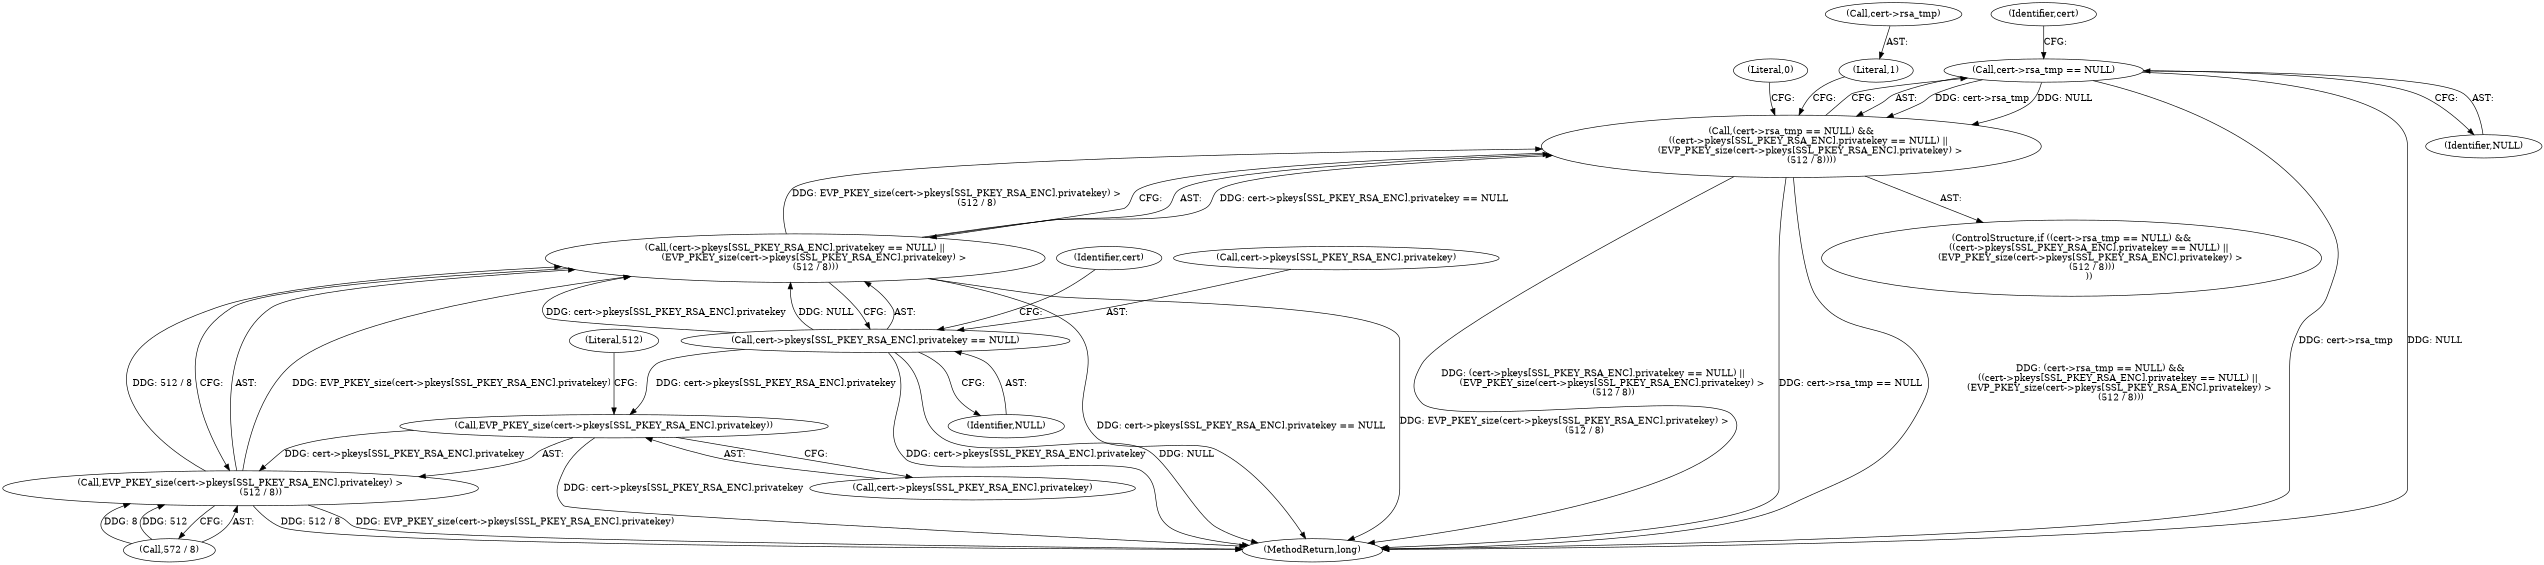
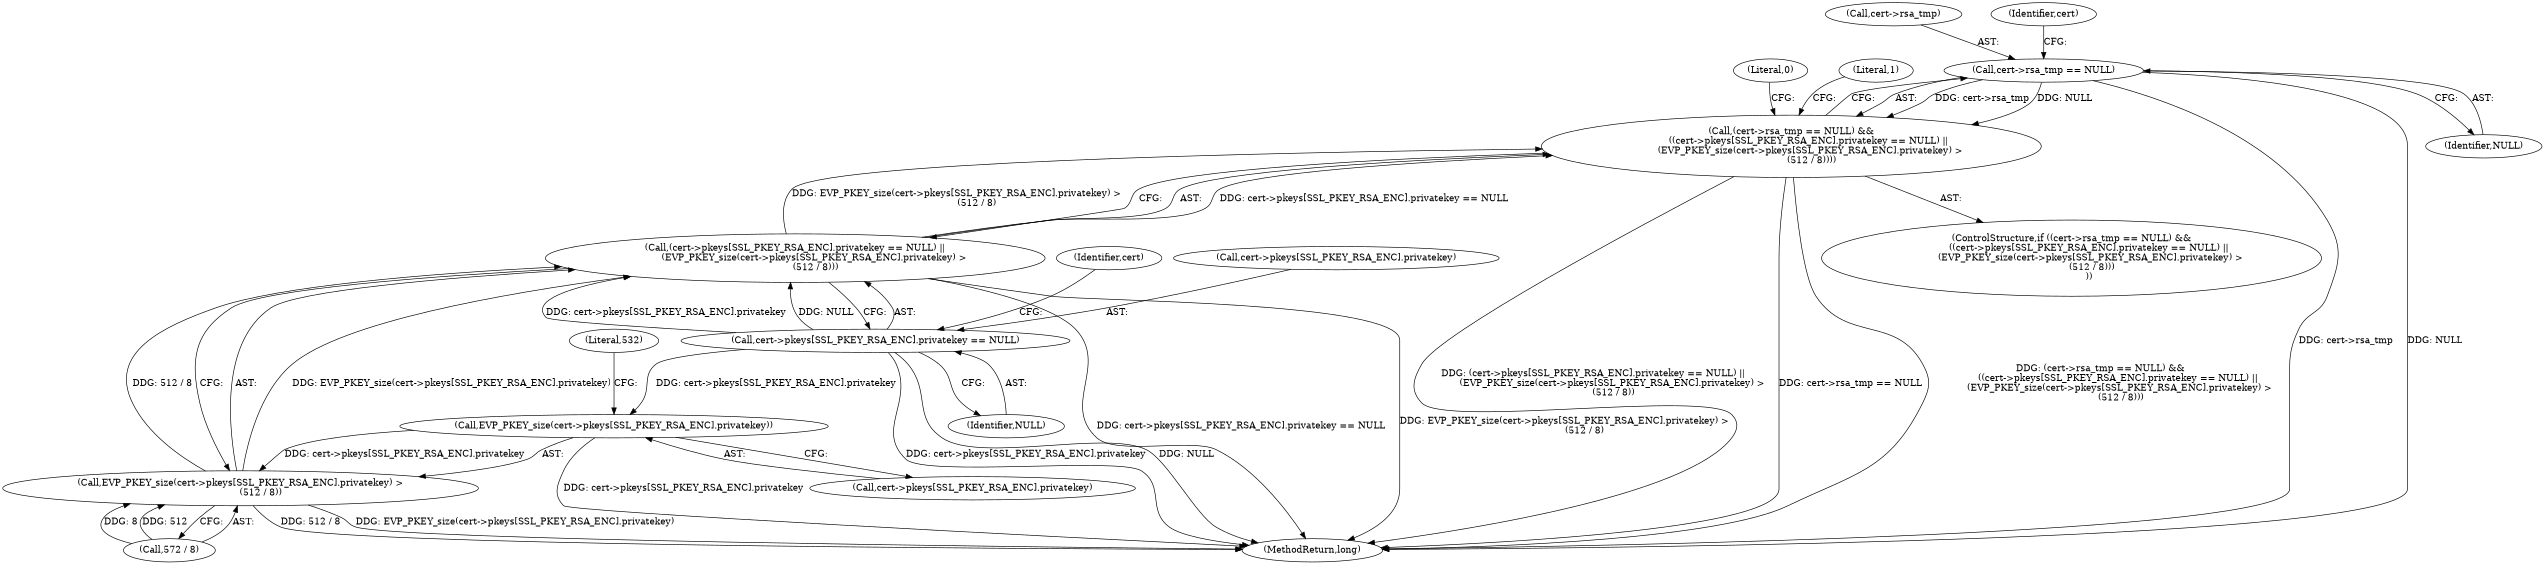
edge "(Call,cert->rsa_tmp)" -> "(Literal,1)": now "(Call,cert->rsa_tmp)" -> "(Call,cert->rsa_tmp == NULL)"
node "(Literal,512)": label "(Literal,512)" -> "(Literal,532)"
